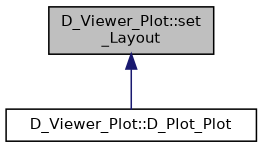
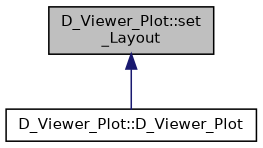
node "D_Viewer_Plot::D_Plot_Plot": label "D_Viewer_Plot::D_Plot_Plot" -> "D_Viewer_Plot::D_Viewer_Plot"
